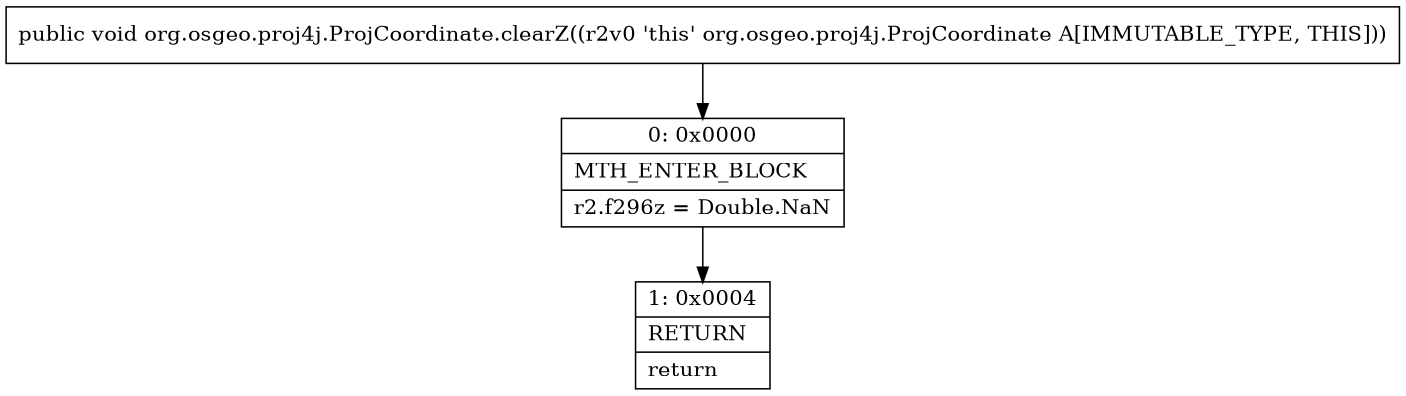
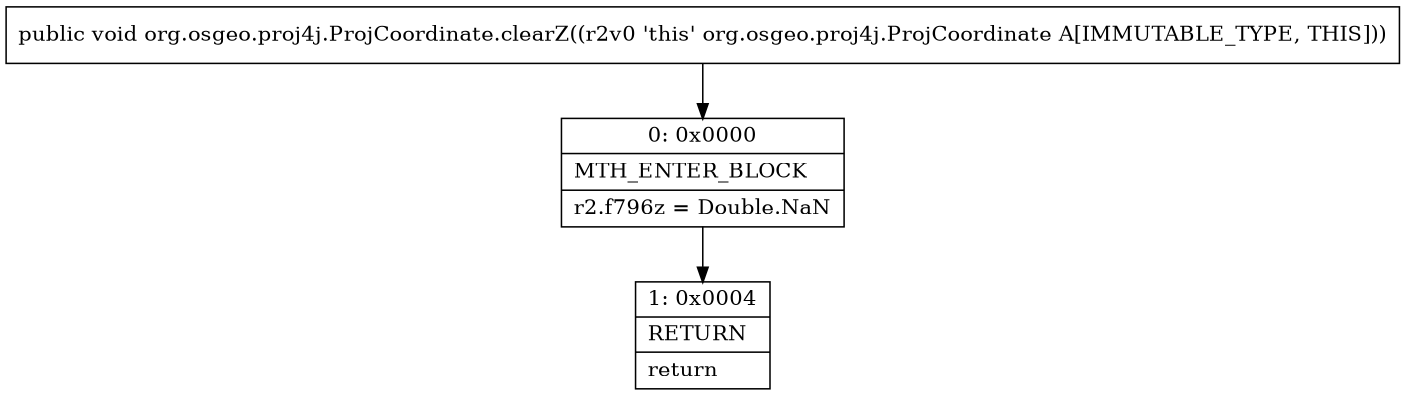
node "0: 0x0000": text "r2.f296z = Double.NaN" -> "r2.f796z = Double.NaN"
